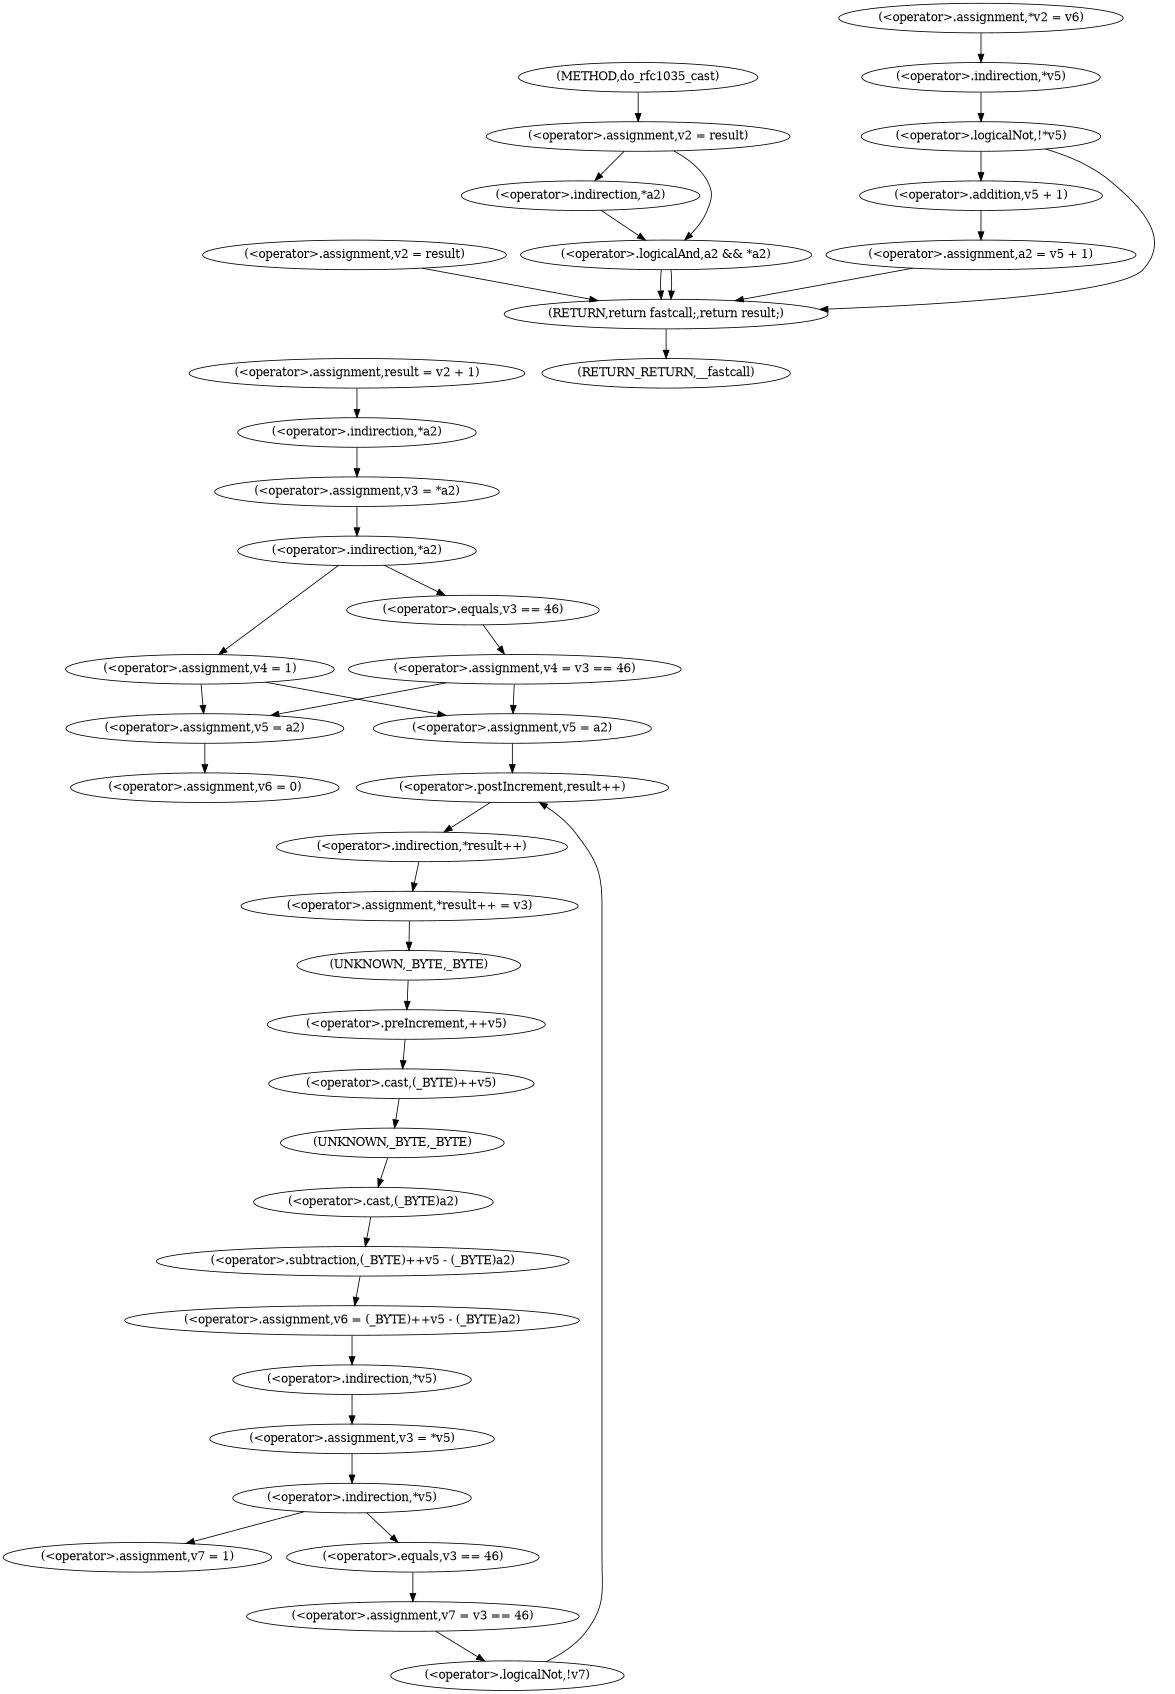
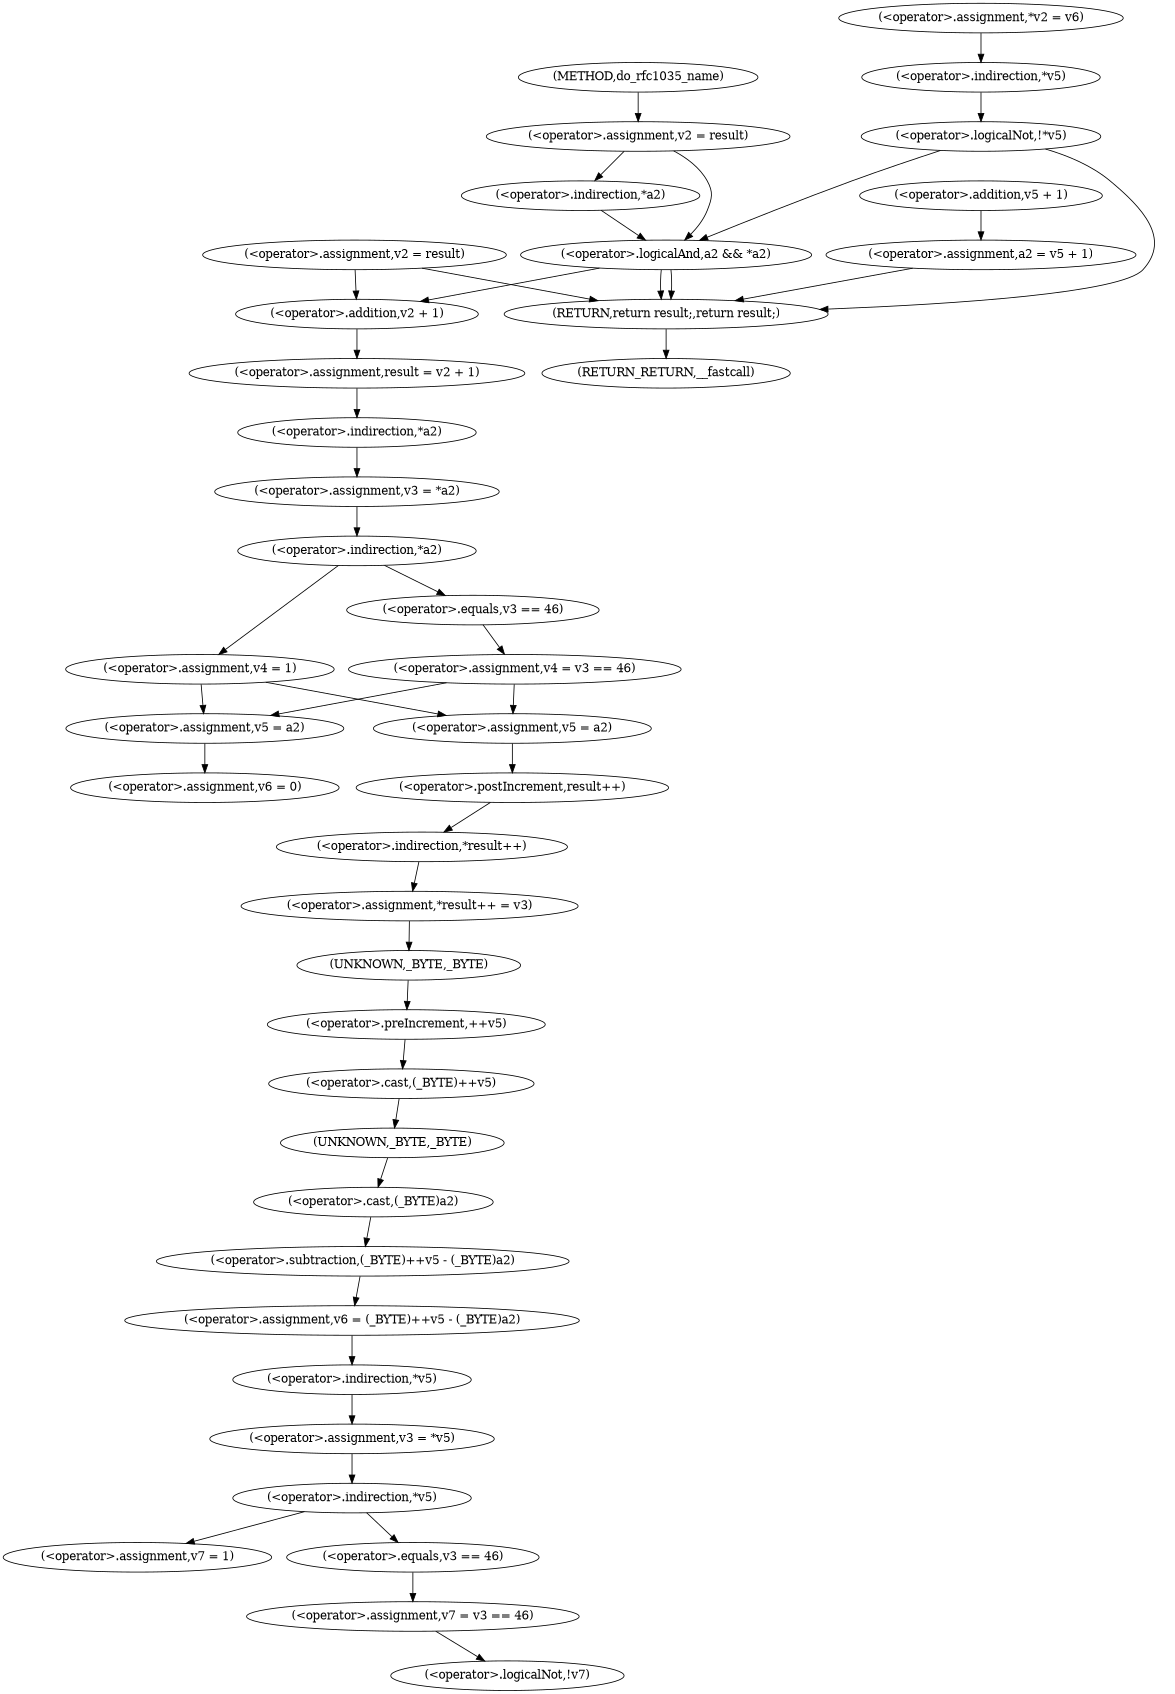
node "(METHOD,do_rfc1035_cast)": label "(METHOD,do_rfc1035_cast)" -> "(METHOD,do_rfc1035_name)"
edge "(<operator>.logicalNot,!*v5)" -> "(<operator>.addition,v5 + 1)": now "(<operator>.logicalNot,!*v5)" -> "(<operator>.logicalAnd,a2 && *a2)"
node "(<operator>.addition,v2 + 1)": added
node "(RETURN,return fastcall;,return result;)": label "(RETURN,return fastcall;,return result;)" -> "(RETURN,return result;,return result;)"
edge "(<operator>.logicalNot,!v7)" -> "(<operator>.postIncrement,result++)": removed
